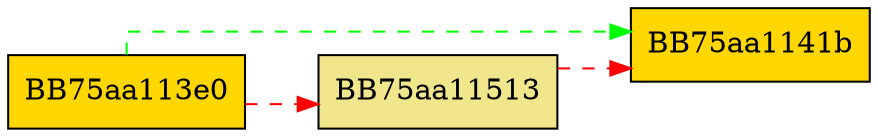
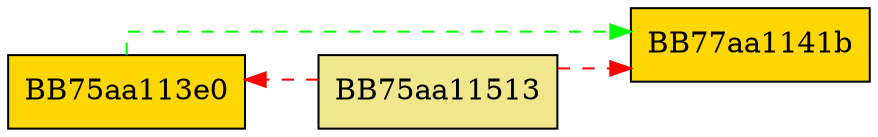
node "BB75aa1141b": label "BB75aa1141b" -> "BB77aa1141b"
edge "BB75aa113e0" -> "BB75aa11513": reversed
